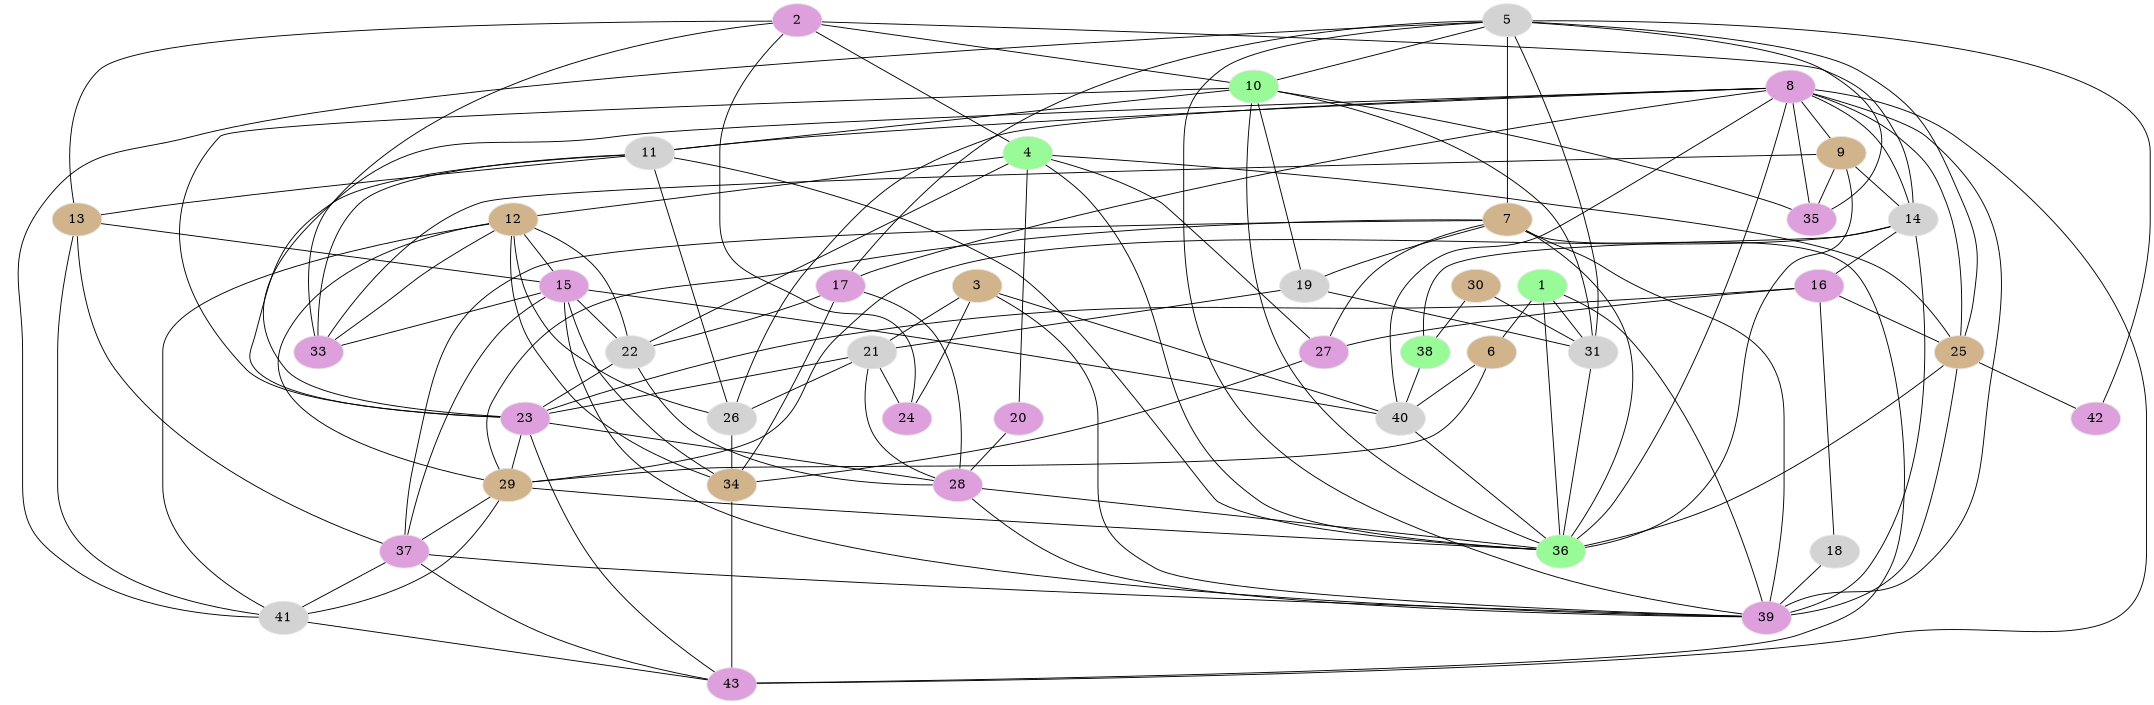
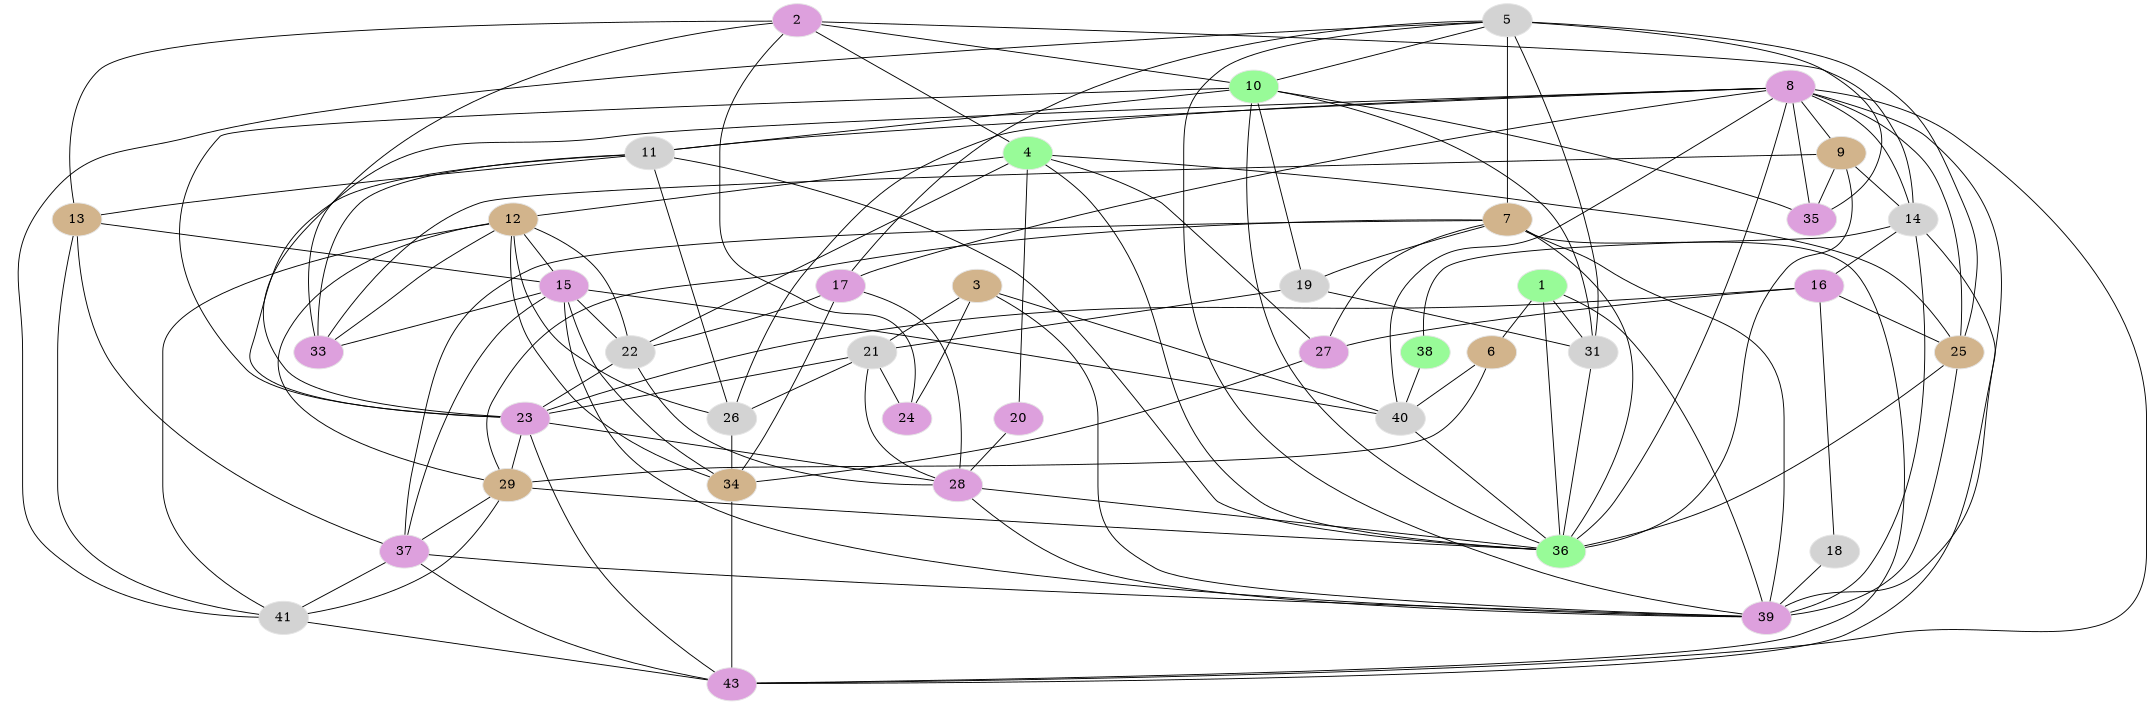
edge "14" -- "29": now "14" -- "43"
node "30": removed
node "42": removed
